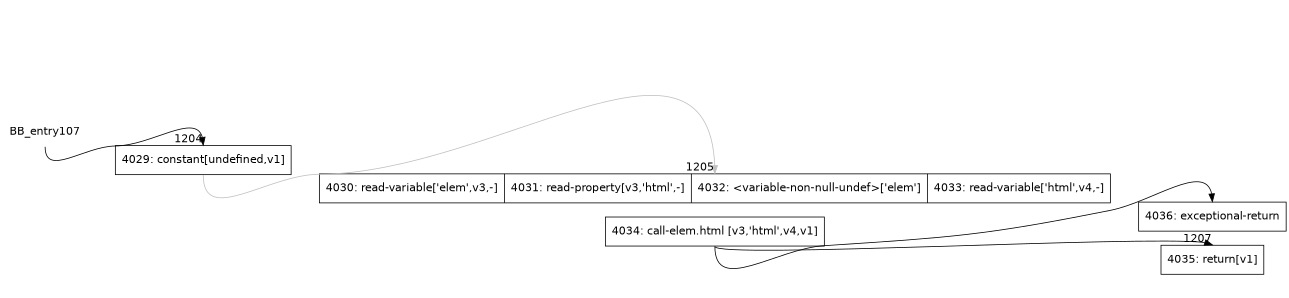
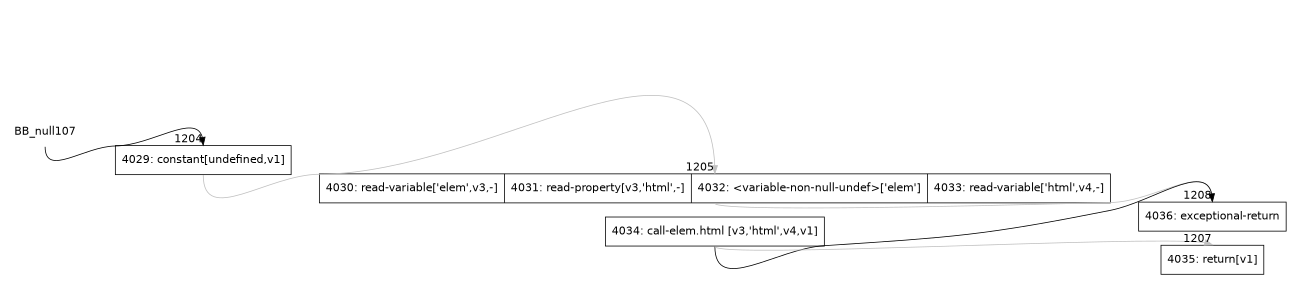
node "BB_entry107": label "BB_entry107" -> "BB_null107"
edge "4030: read-variable['elem',v3,-]" -> "4036: exceptional-return": added
edge "4034: call-elem.html [v3,'html',v4,v1]" -> "4035: return[v1]": color black -> gray
